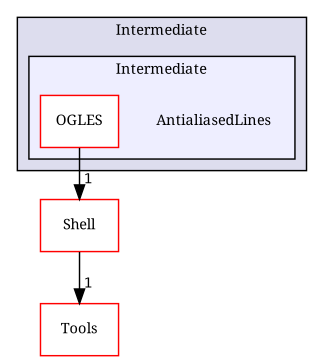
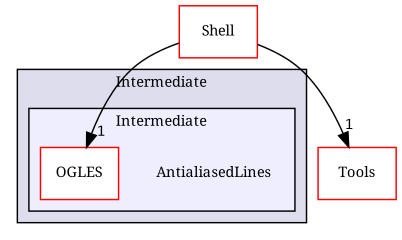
edge "OGLES" -> "Shell": reversed
